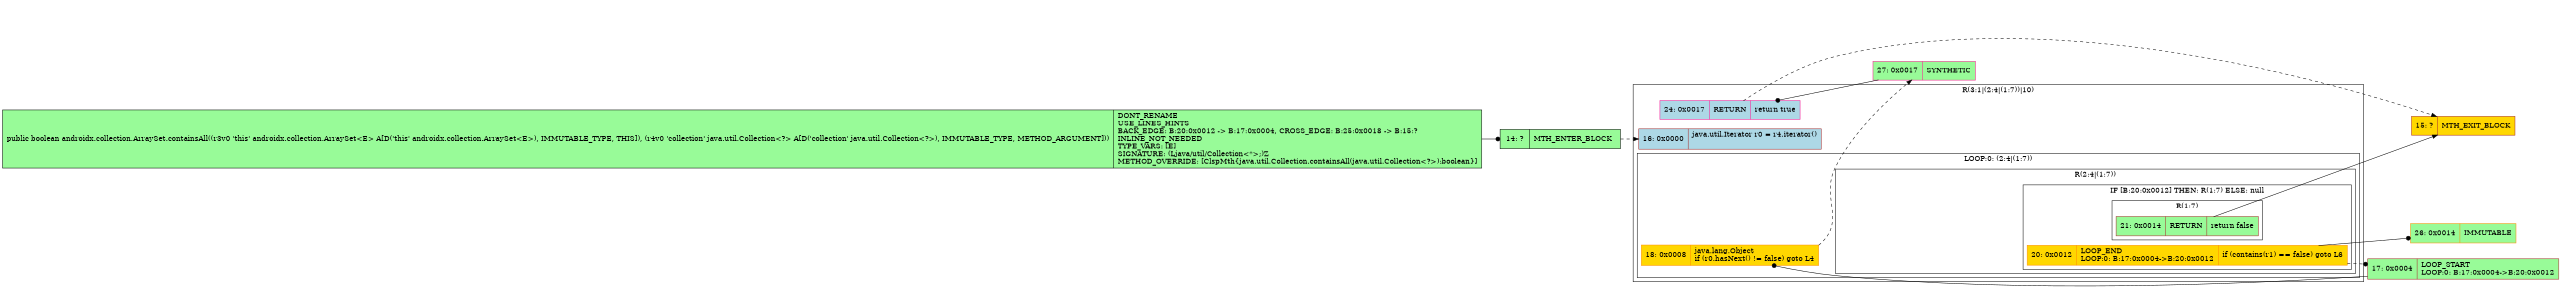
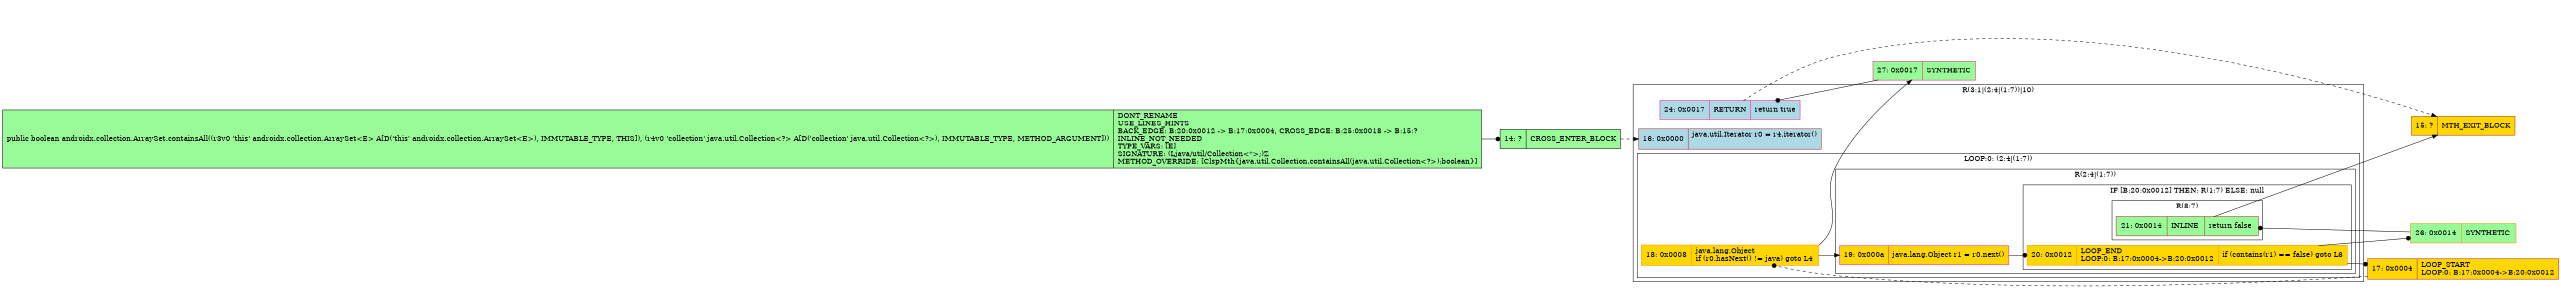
node "14: ?": text "MTH_ENTER_BLOCK" -> "CROSS_ENTER_BLOCK"
edge "18: 0x0008" -> "27: 0x0017": style dashed -> solid
cluster "R(1:7)": label "R(1:7)" -> "R(8:7)"
node "21: 0x0014": text "RETURN" -> "INLINE"
edge "26: 0x0014" -> "21: 0x0014": added
node "26: 0x0014": text "IMMUTABLE" -> "SYNTHETIC"
node "19: 0x000a": added
node "18: 0x0008": text "if (r0.hasNext() != false) goto L4" -> "if (r0.hasNext() != java) goto L4"
edge "20: 0x0012" -> "17: 0x0004": style dashed -> solid
node "17: 0x0004": fillcolor palegreen -> gold
edge "17: 0x0004" -> "18: 0x0008": style solid -> dashed
